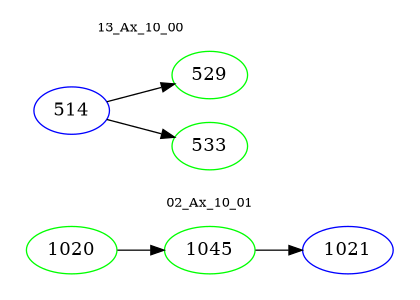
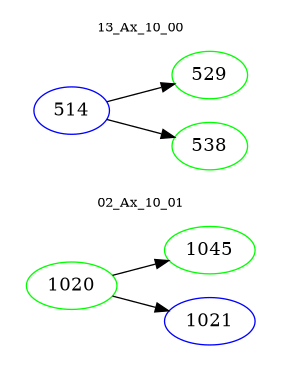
node "533": label "533" -> "538"
edge "1045" -> "1021": now "1020" -> "1021"
